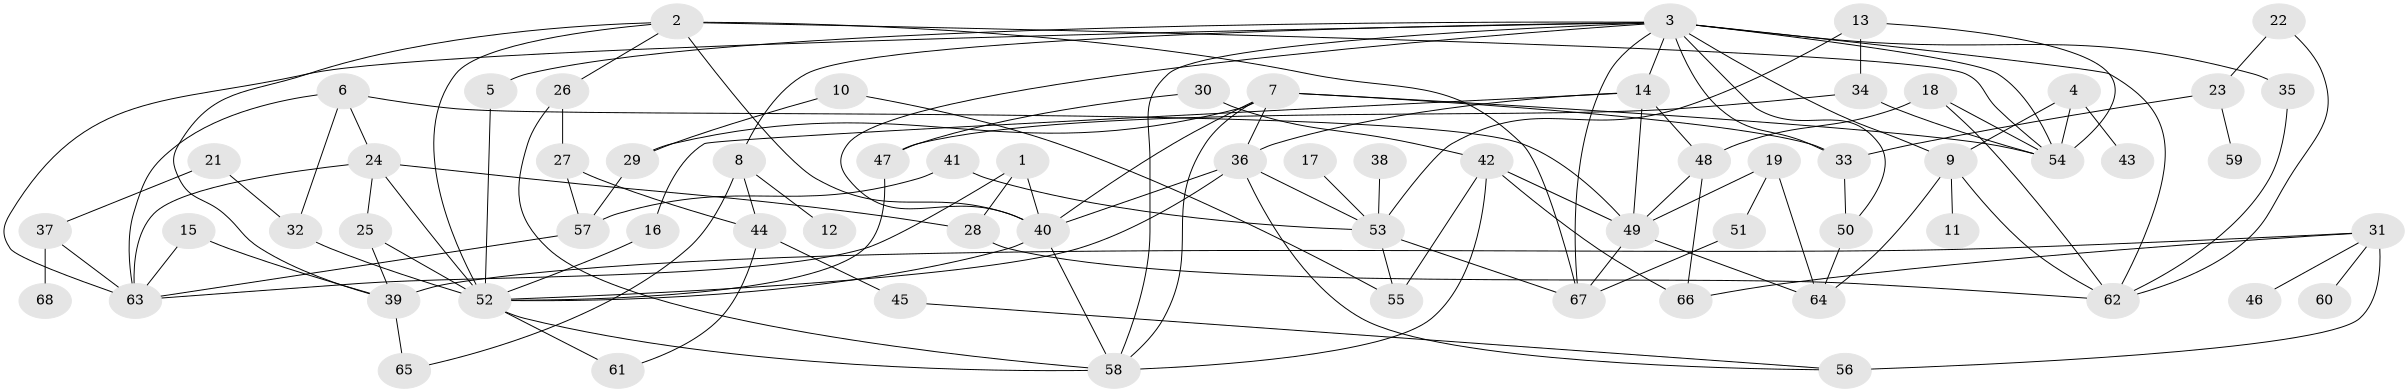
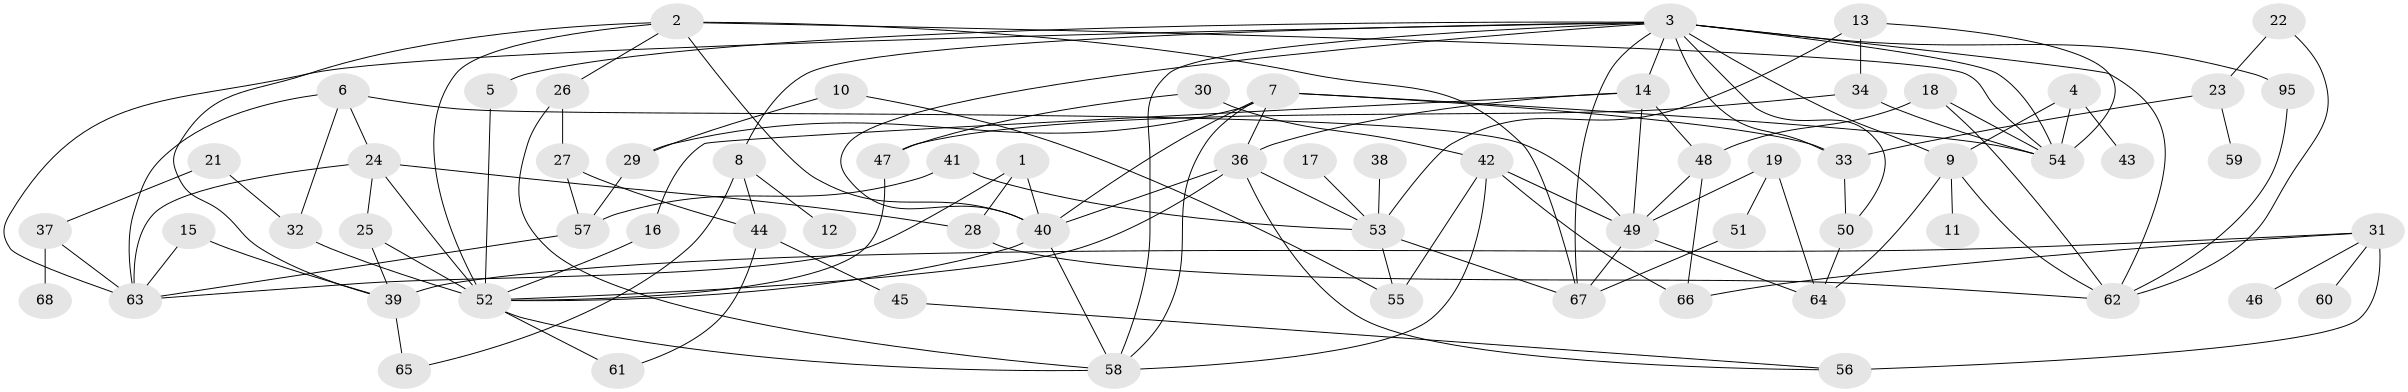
node "35": label "35" -> "95"
